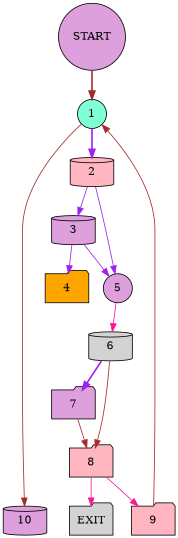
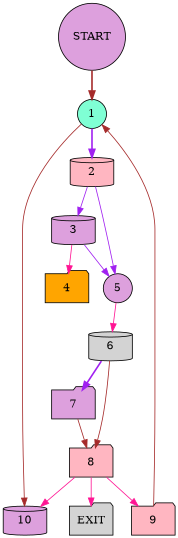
edge "3" -> "4": color purple -> deeppink
edge "8" -> "10": added
